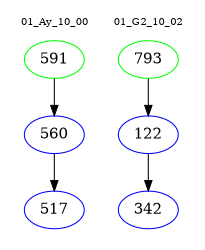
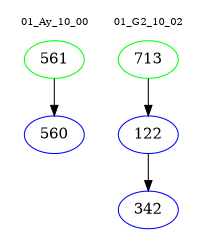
node "591": label "591" -> "561"
node "793": label "793" -> "713"
node "517": removed
